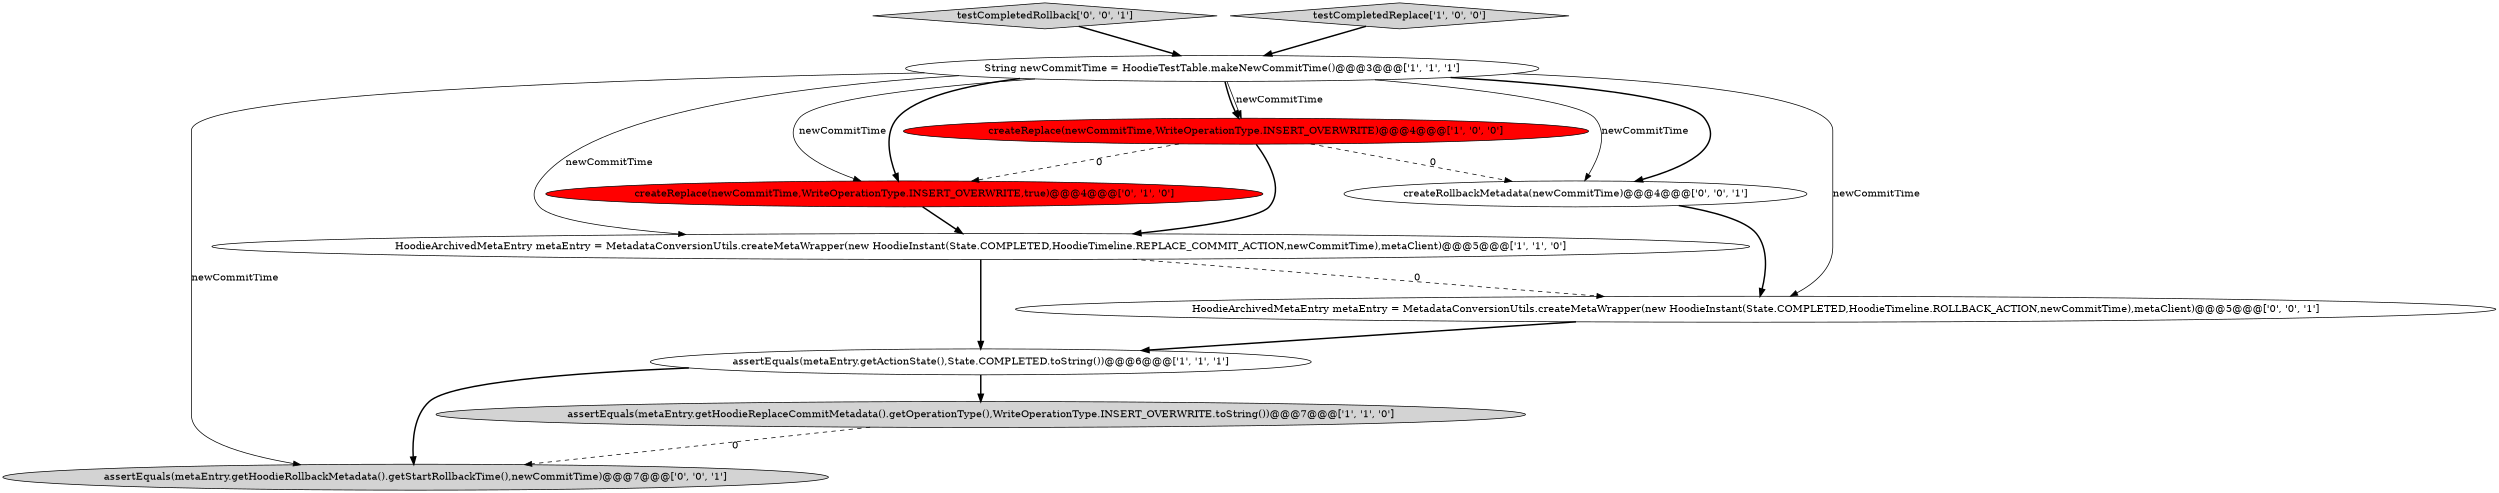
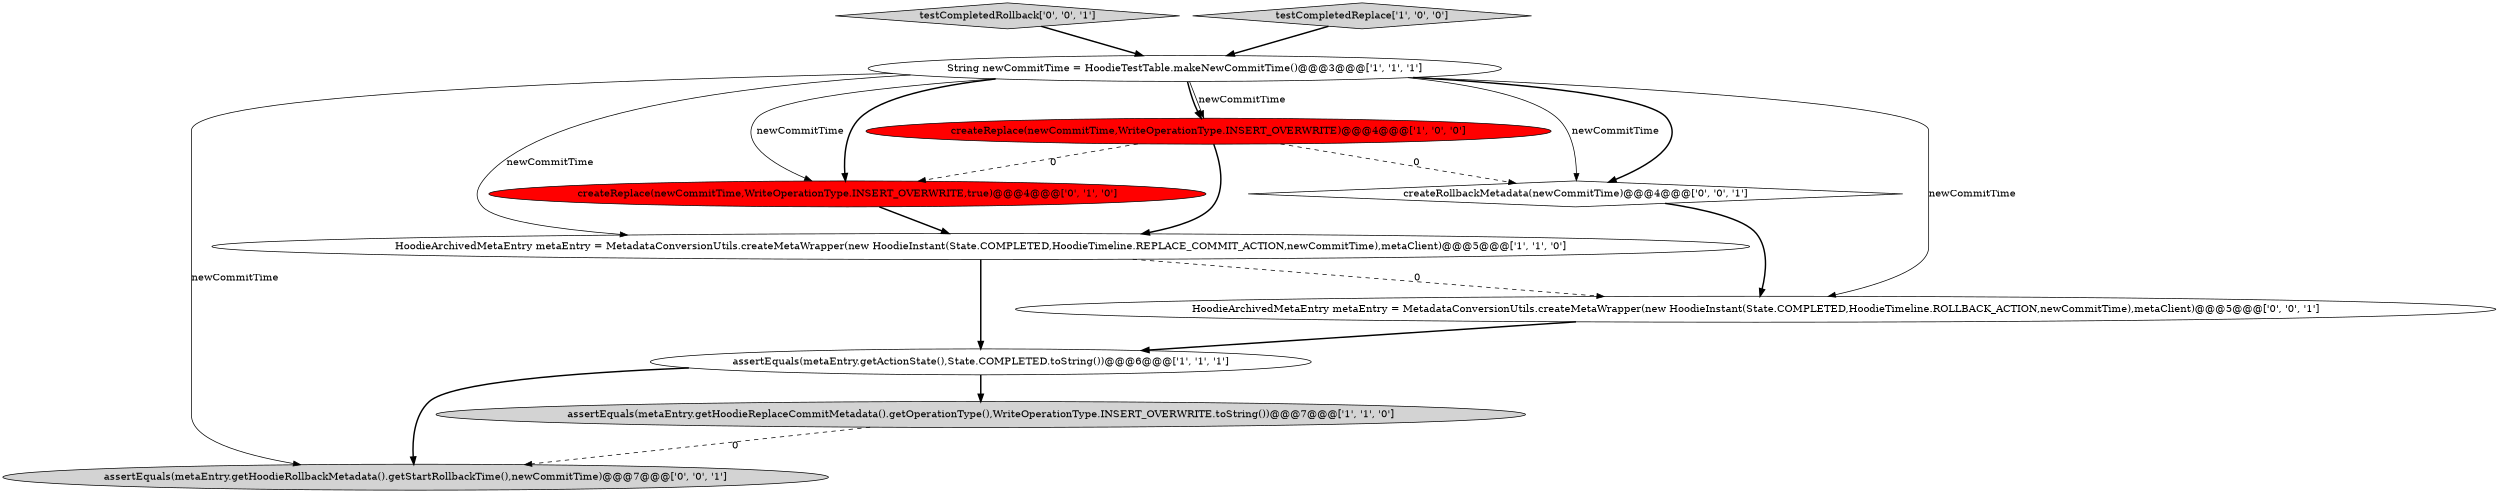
node "createRollbackMetadata(newCommitTime)@@@4@@@['0', '0', '1']": shape ellipse -> diamond
